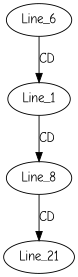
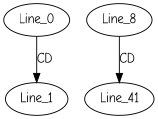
node "Line_6": label "Line_6" -> "Line_0"
edge "Line_1" -> "Line_8": removed, label "CD"
node "Line_21": label "Line_21" -> "Line_41"
